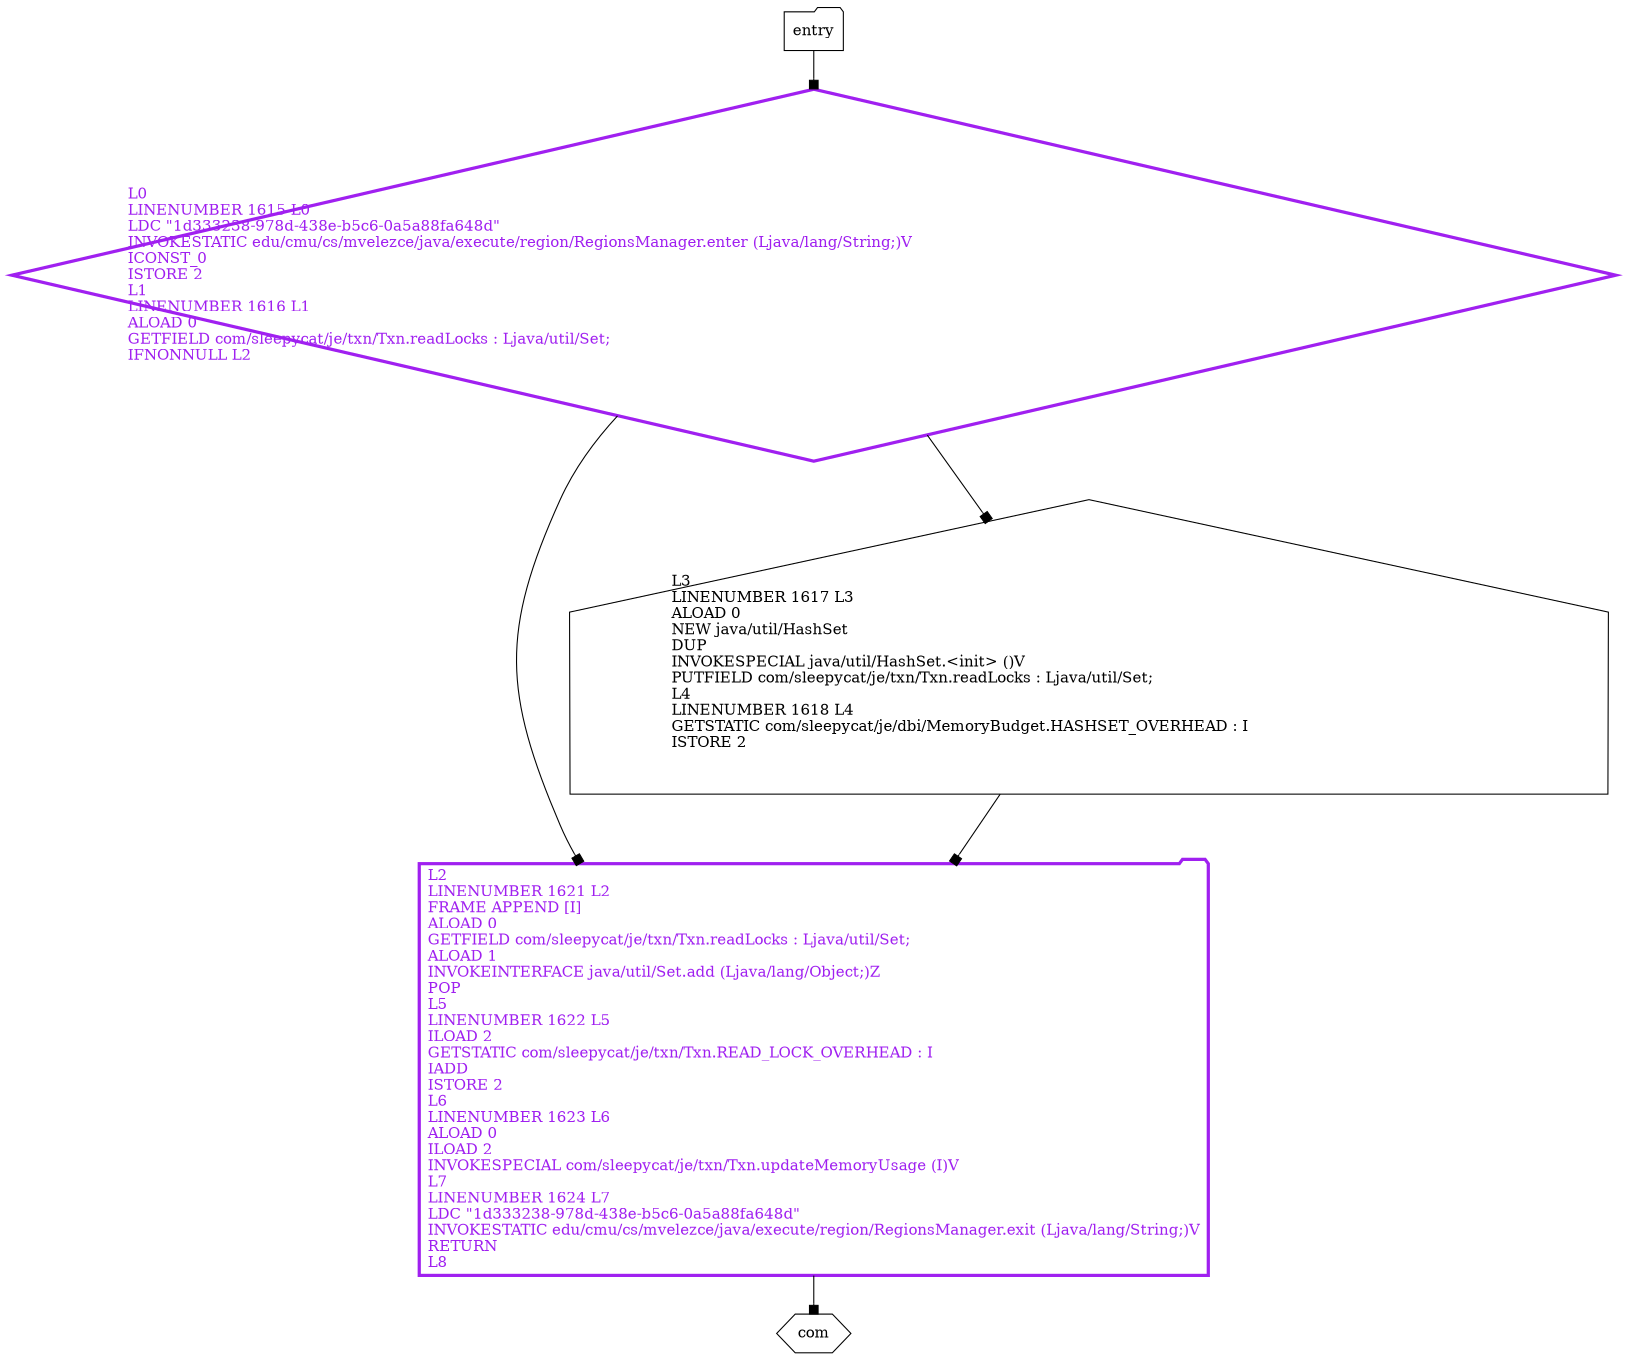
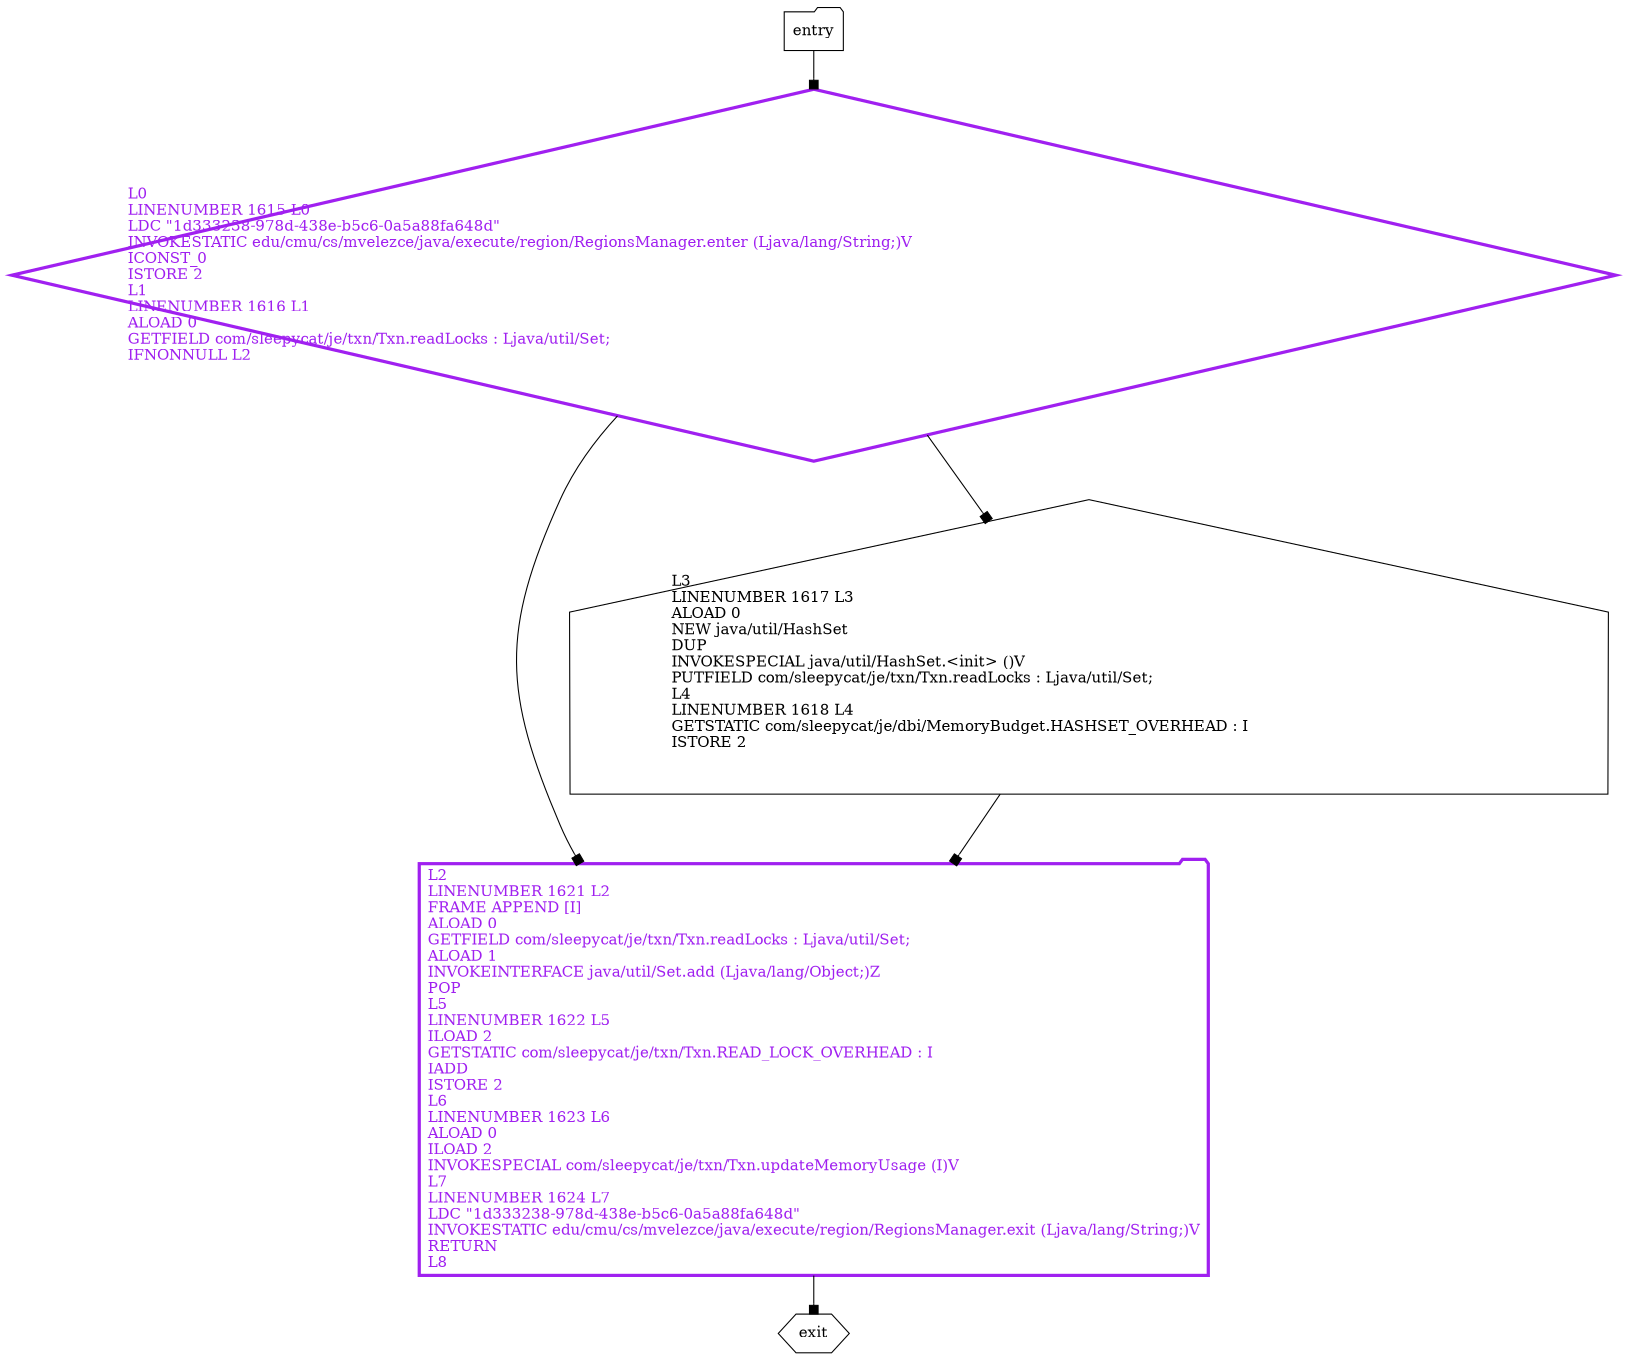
node "com": label "com" -> "exit"
